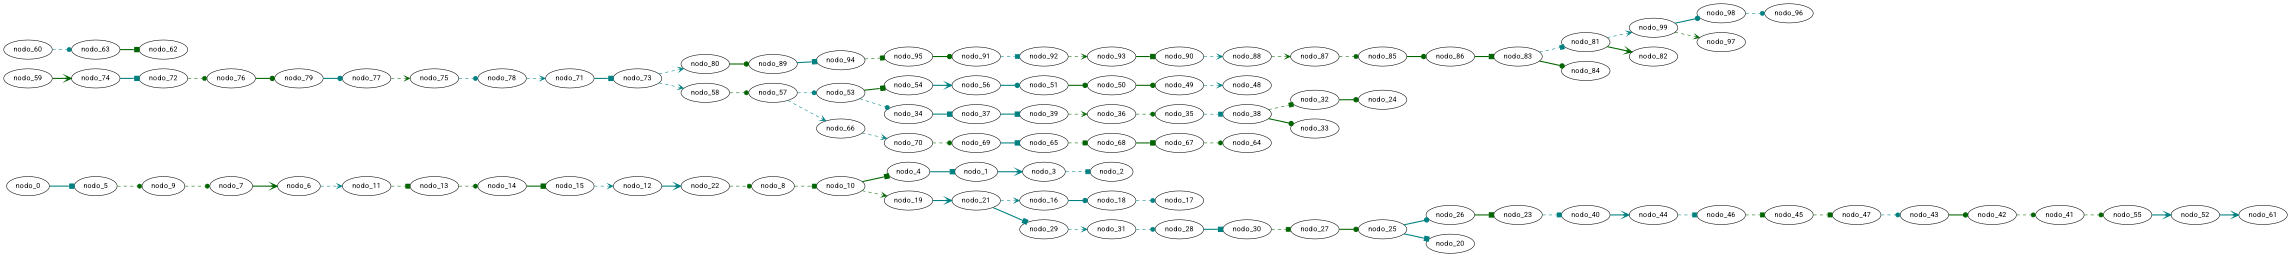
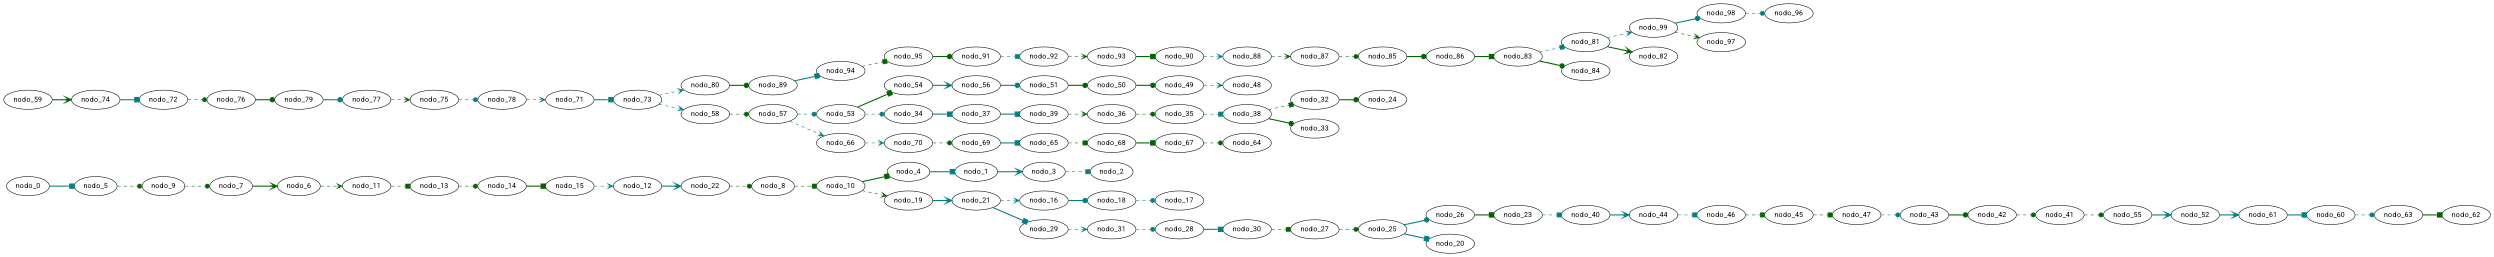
edge "nodo_6" -> "nodo_11": color teal -> darkgreen
edge "nodo_61" -> "nodo_60": added
edge "nodo_27" -> "nodo_25": style bold -> dashed
